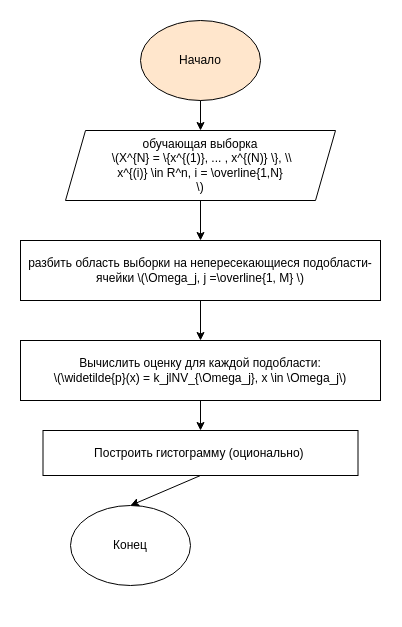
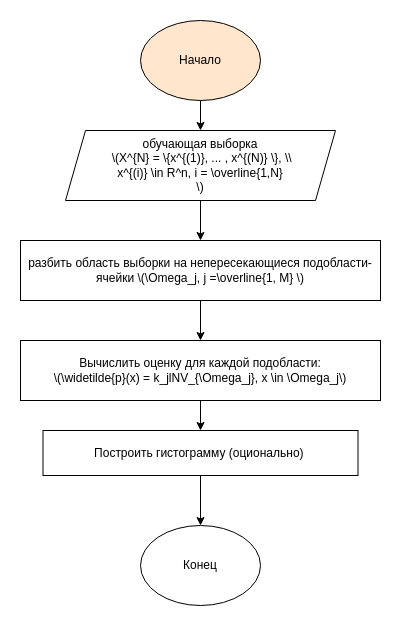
node "Конец": moved (131, 546) -> (201, 566)
